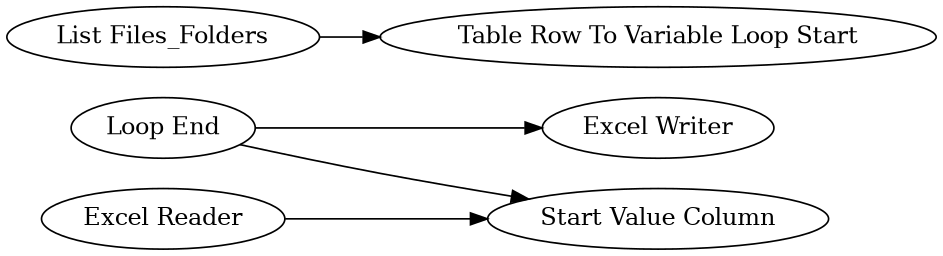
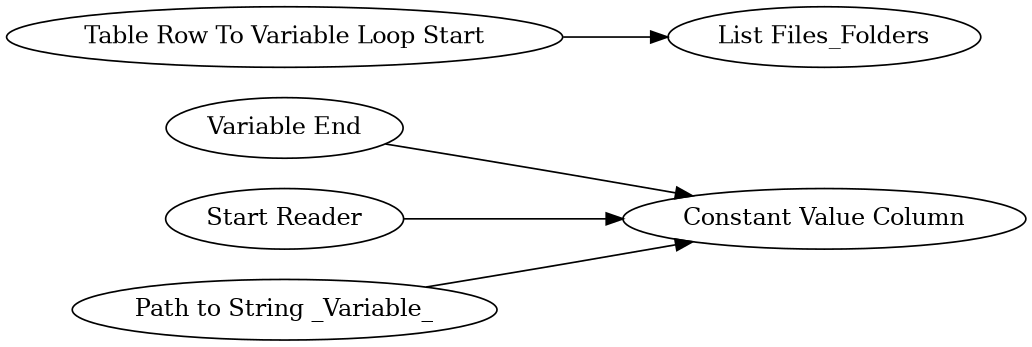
edge "List Files_Folders" -> "Table Row To Variable Loop Start": reversed
node "Loop End": label "Loop End" -> "Variable End"
node "Excel Writer": removed
node "Excel Reader": label "Excel Reader" -> "Start Reader"
node "Start Value Column": label "Start Value Column" -> "Constant Value Column"
node "Path to String _Variable_": added
